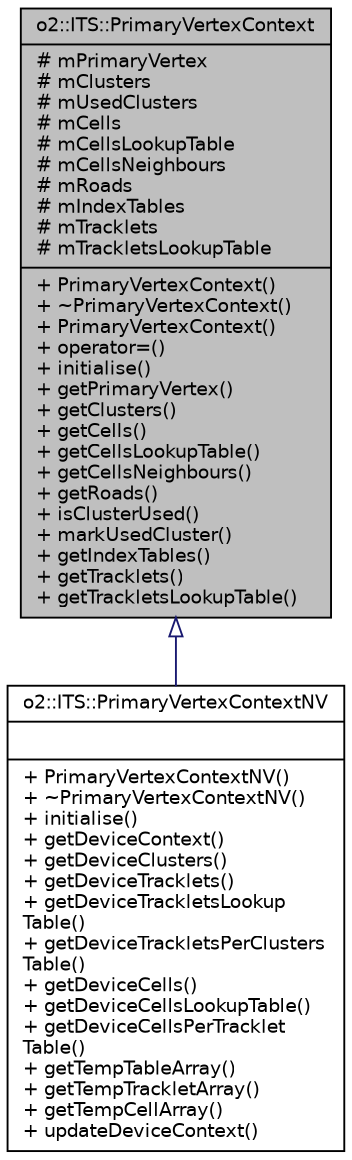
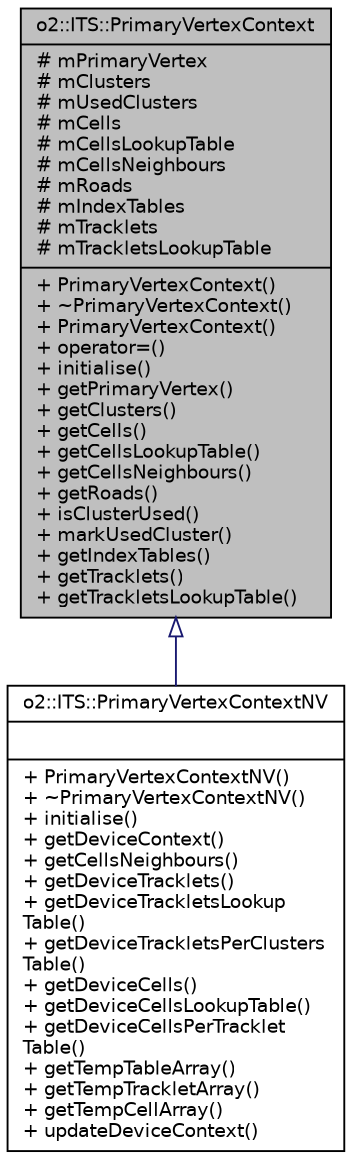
node "o2::ITS::PrimaryVertexContextNV": text "+ getDeviceClusters()" -> "+ getCellsNeighbours()"
